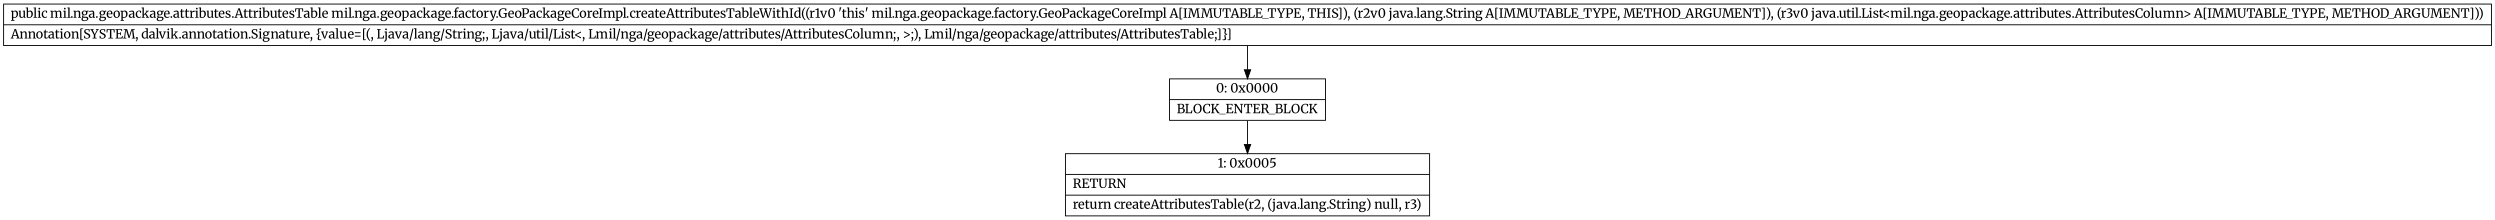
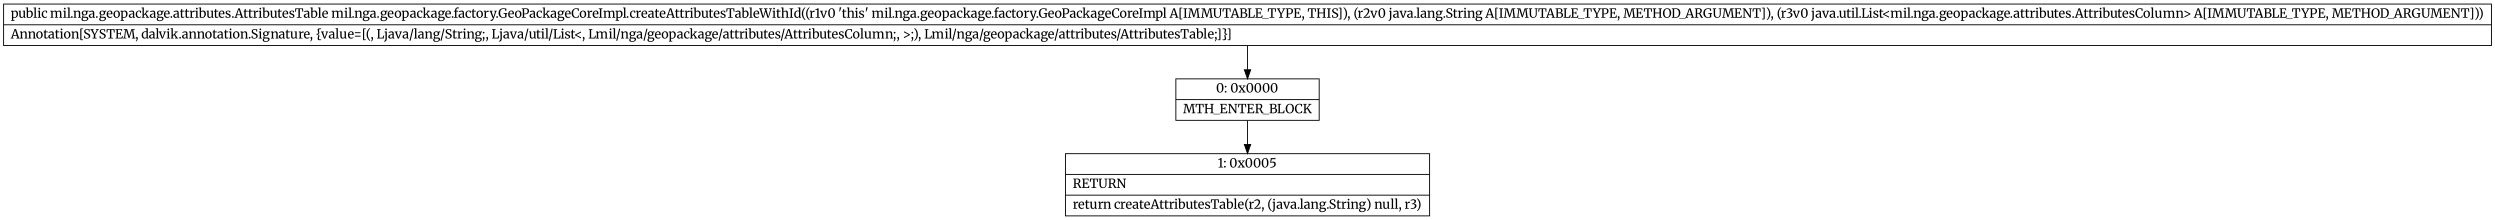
node "0: 0x0000": text "BLOCK_ENTER_BLOCK" -> "MTH_ENTER_BLOCK"
